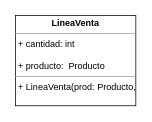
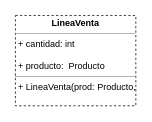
node "LineaVenta + cantidad: int + producto: Producto + LineaVenta(prod: Producto, cant: int)": style solid -> dashed
